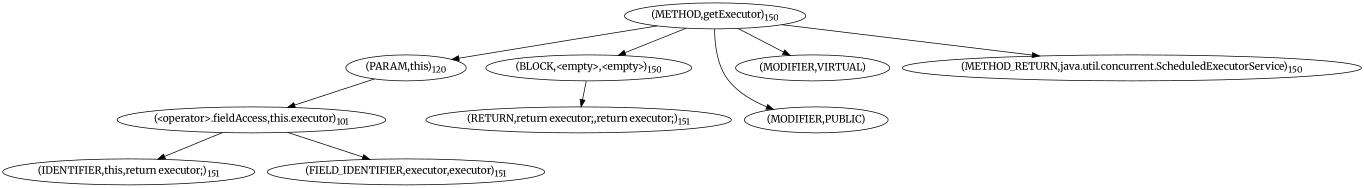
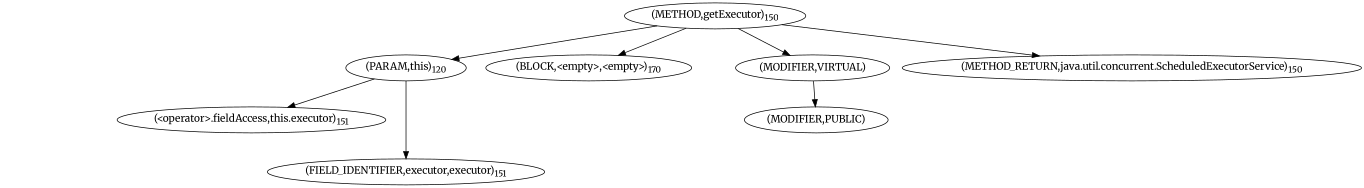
node "(BLOCK,<empty>,<empty>)": text "150" -> "170"
edge "(METHOD,getExecutor)" -> "(MODIFIER,PUBLIC)": now "(MODIFIER,VIRTUAL)" -> "(MODIFIER,PUBLIC)"
node "(<operator>.fieldAccess,this.executor)": text "101" -> "151"
node "(RETURN,return executor;,return executor;)": removed
edge "(<operator>.fieldAccess,this.executor)" -> "(FIELD_IDENTIFIER,executor,executor)": now "(PARAM,this)" -> "(FIELD_IDENTIFIER,executor,executor)"
node "(IDENTIFIER,this,return executor;)": removed
